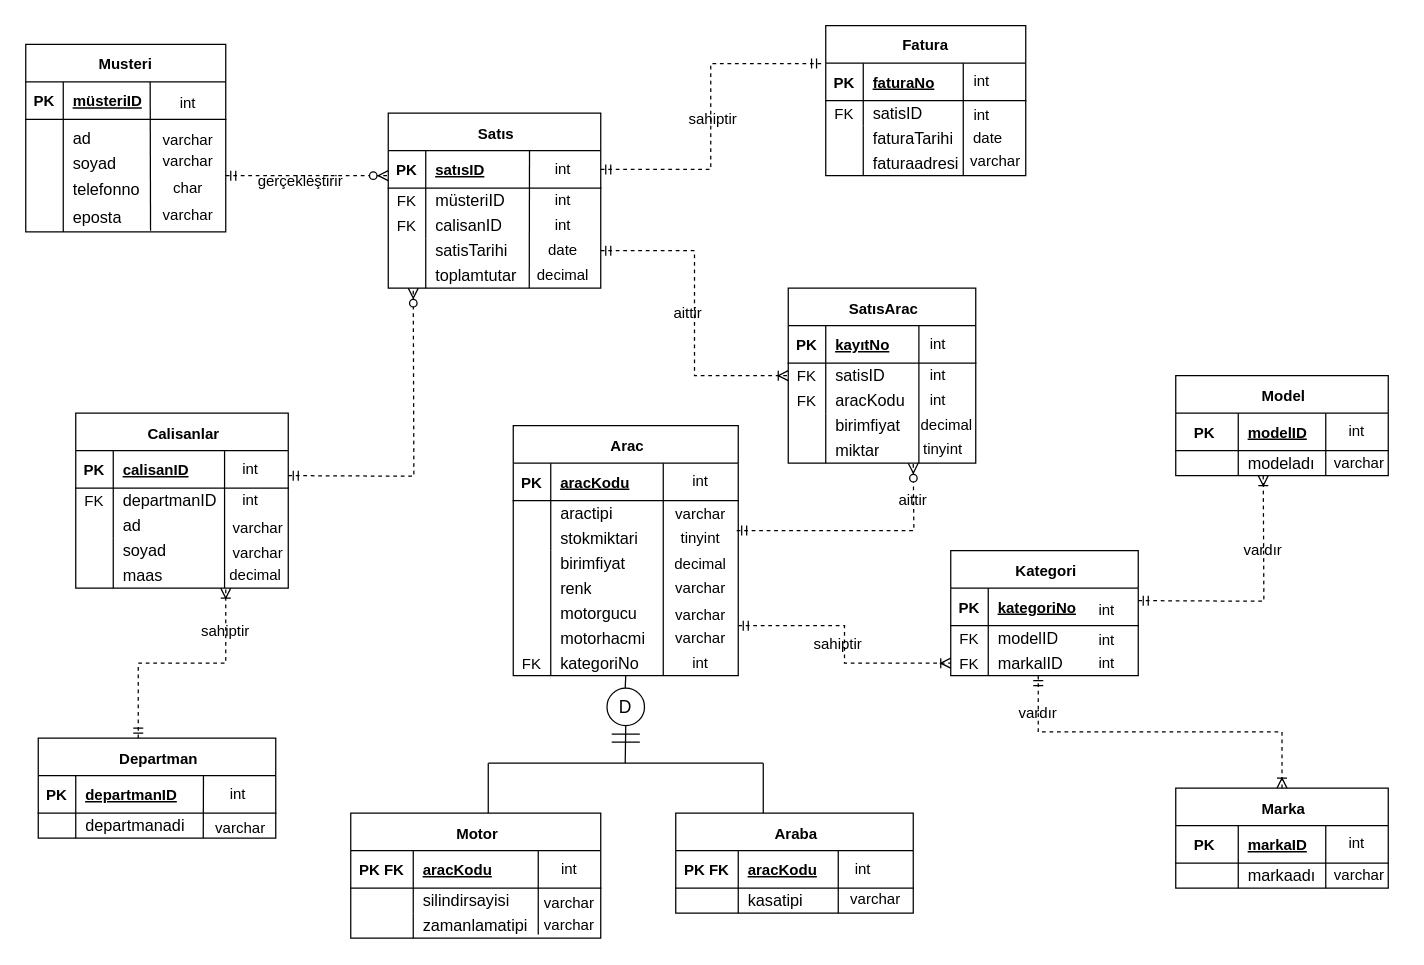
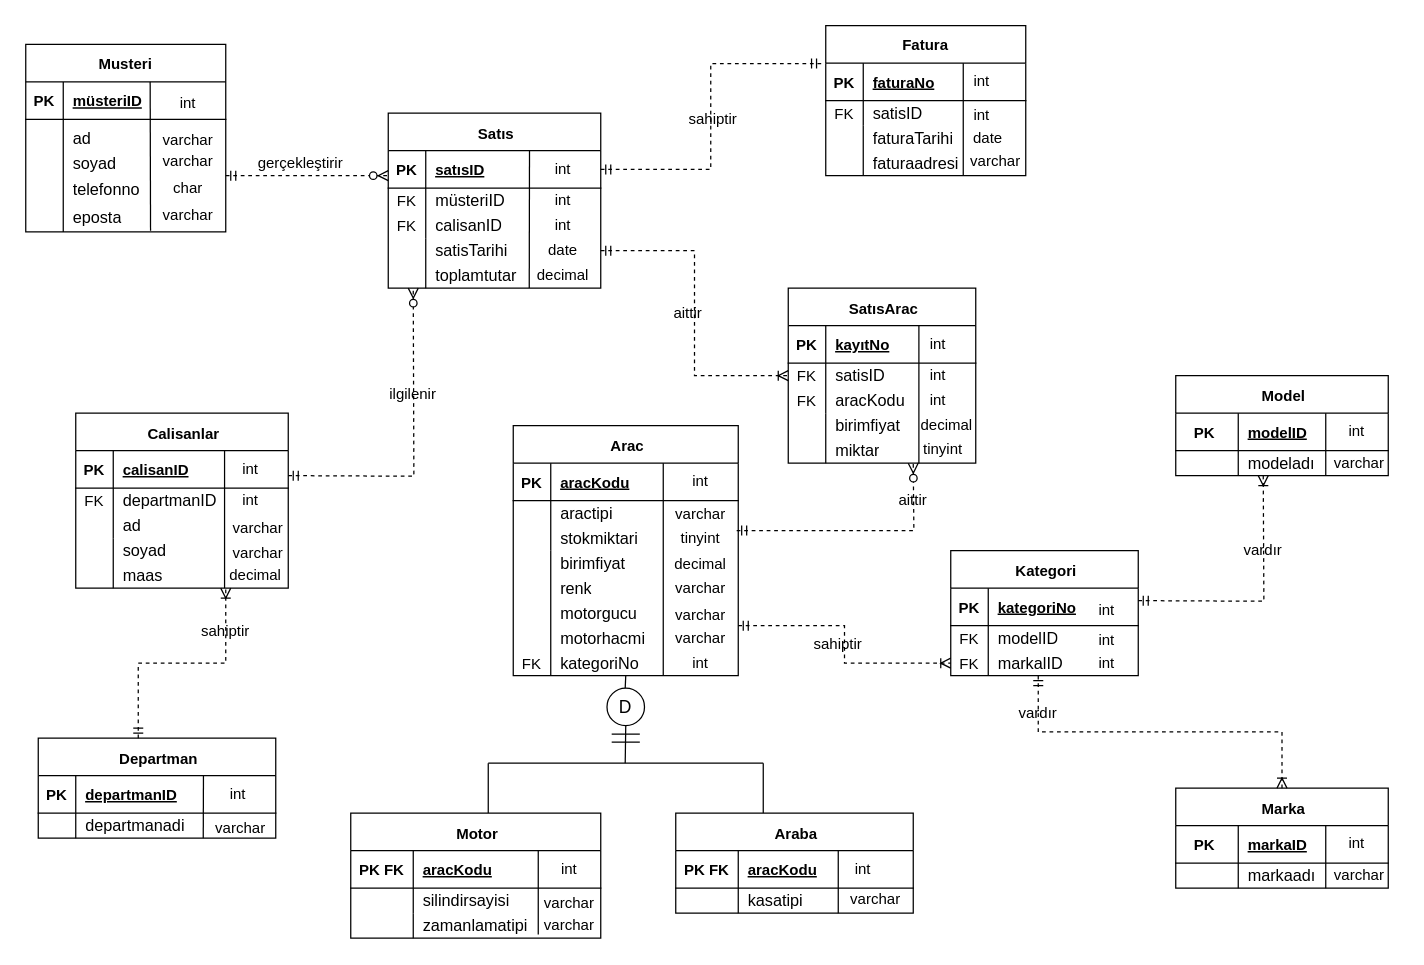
node "gerçekleştirir": moved (301, 182) -> (301, 163)
node "ilgilenir": added
